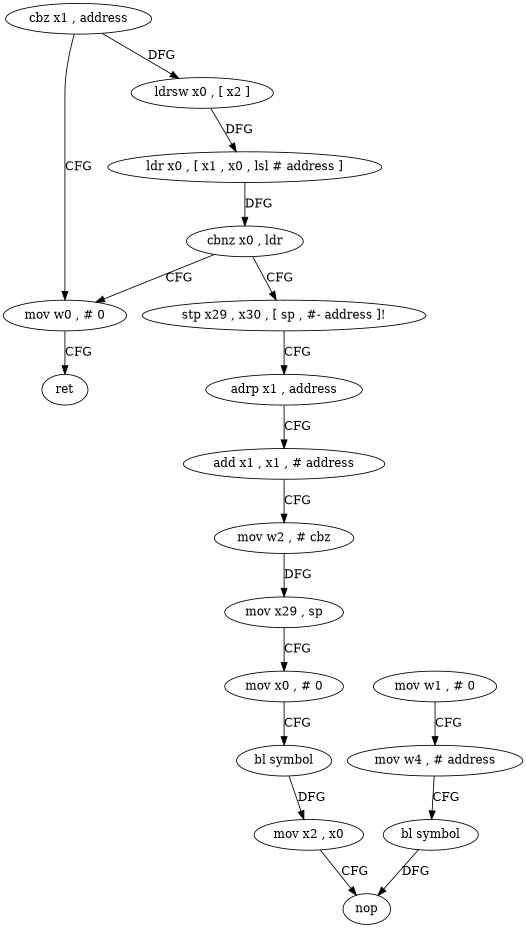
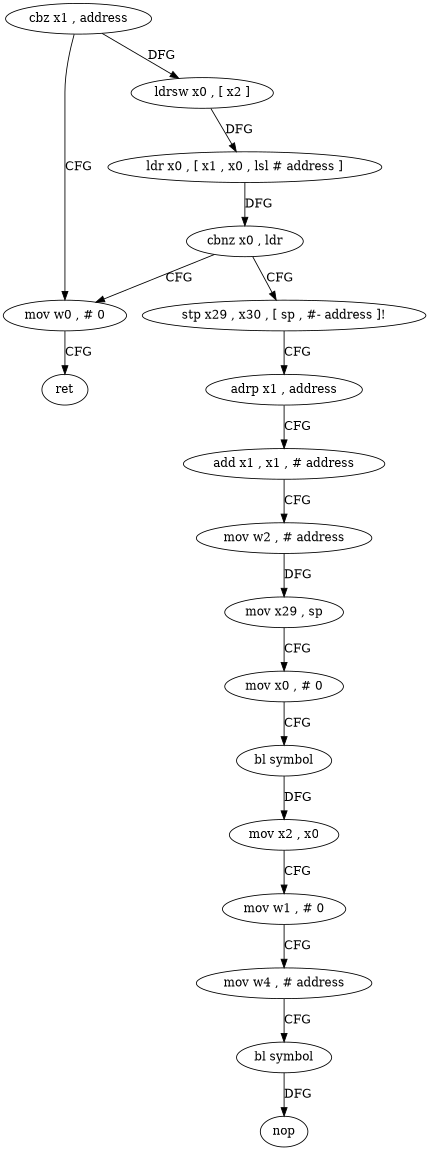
node "mov w2 , # cbz": label "mov w2 , # cbz" -> "mov w2 , # address"
edge "mov x2 , x0" -> "nop": now "mov x2 , x0" -> "mov w1 , # 0"
